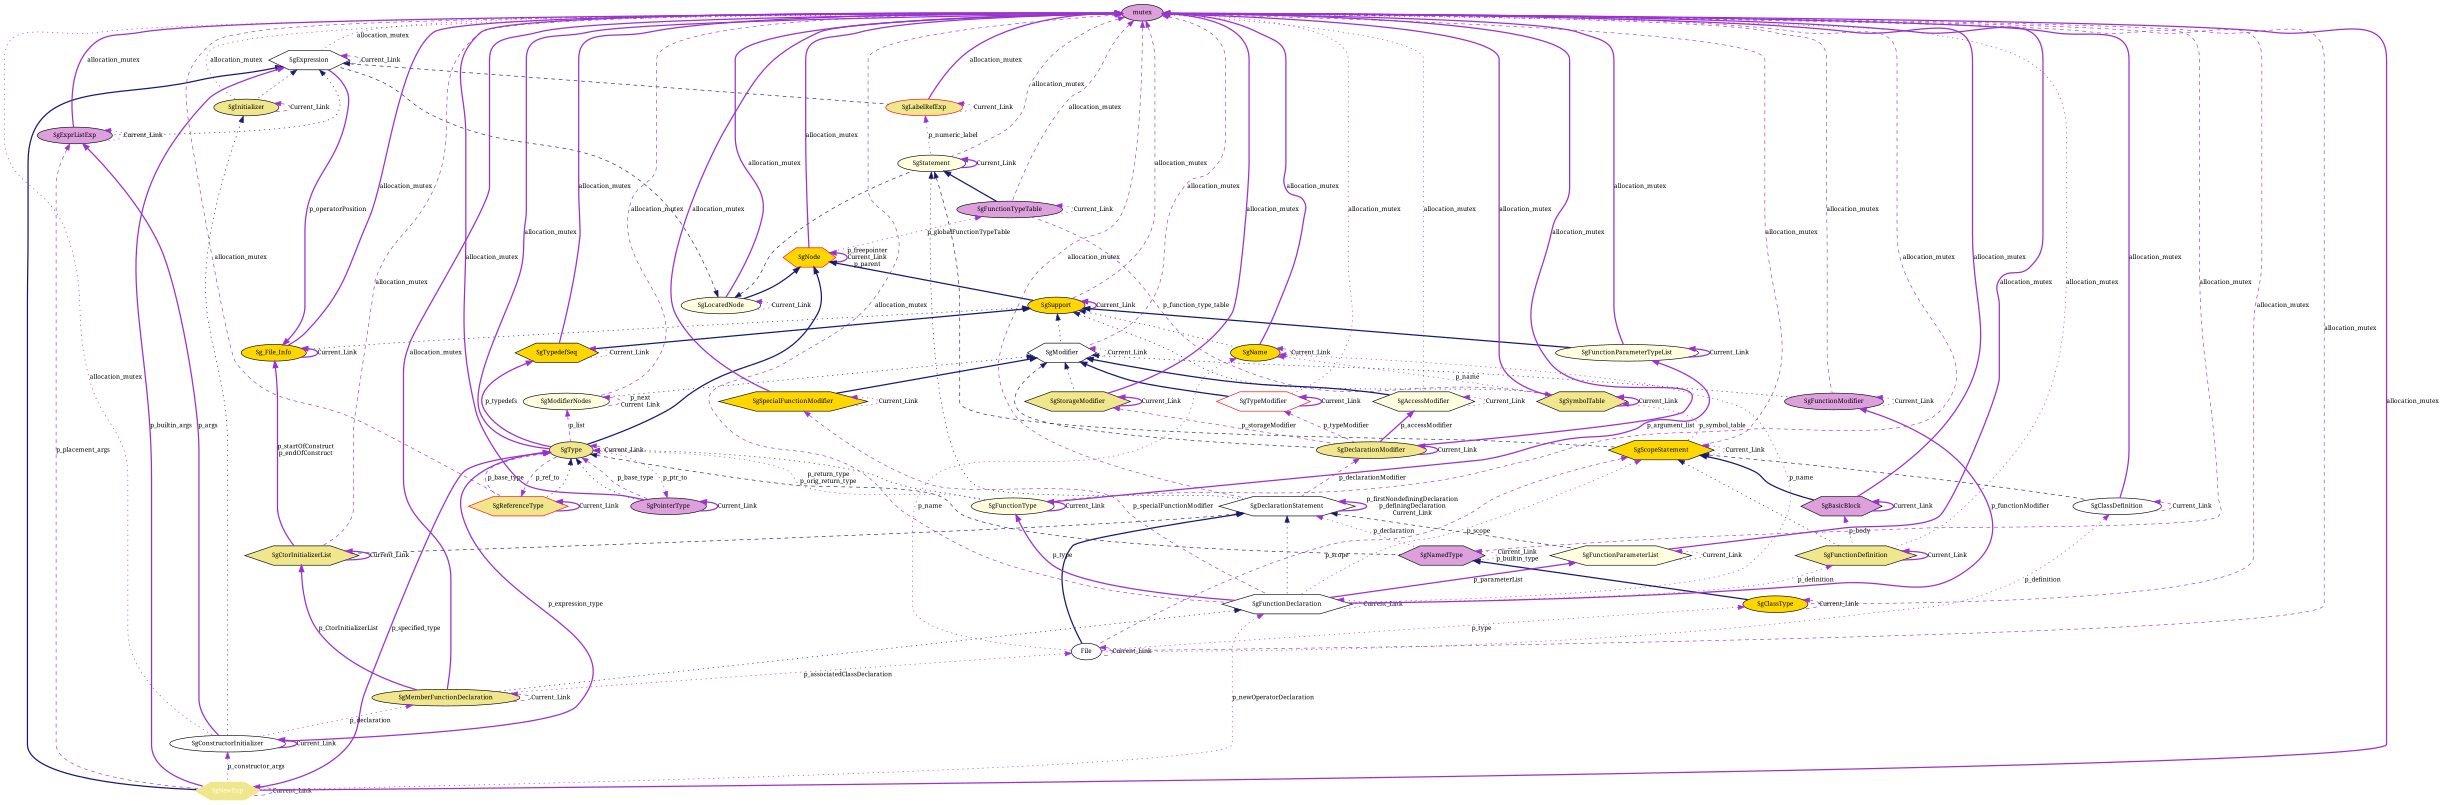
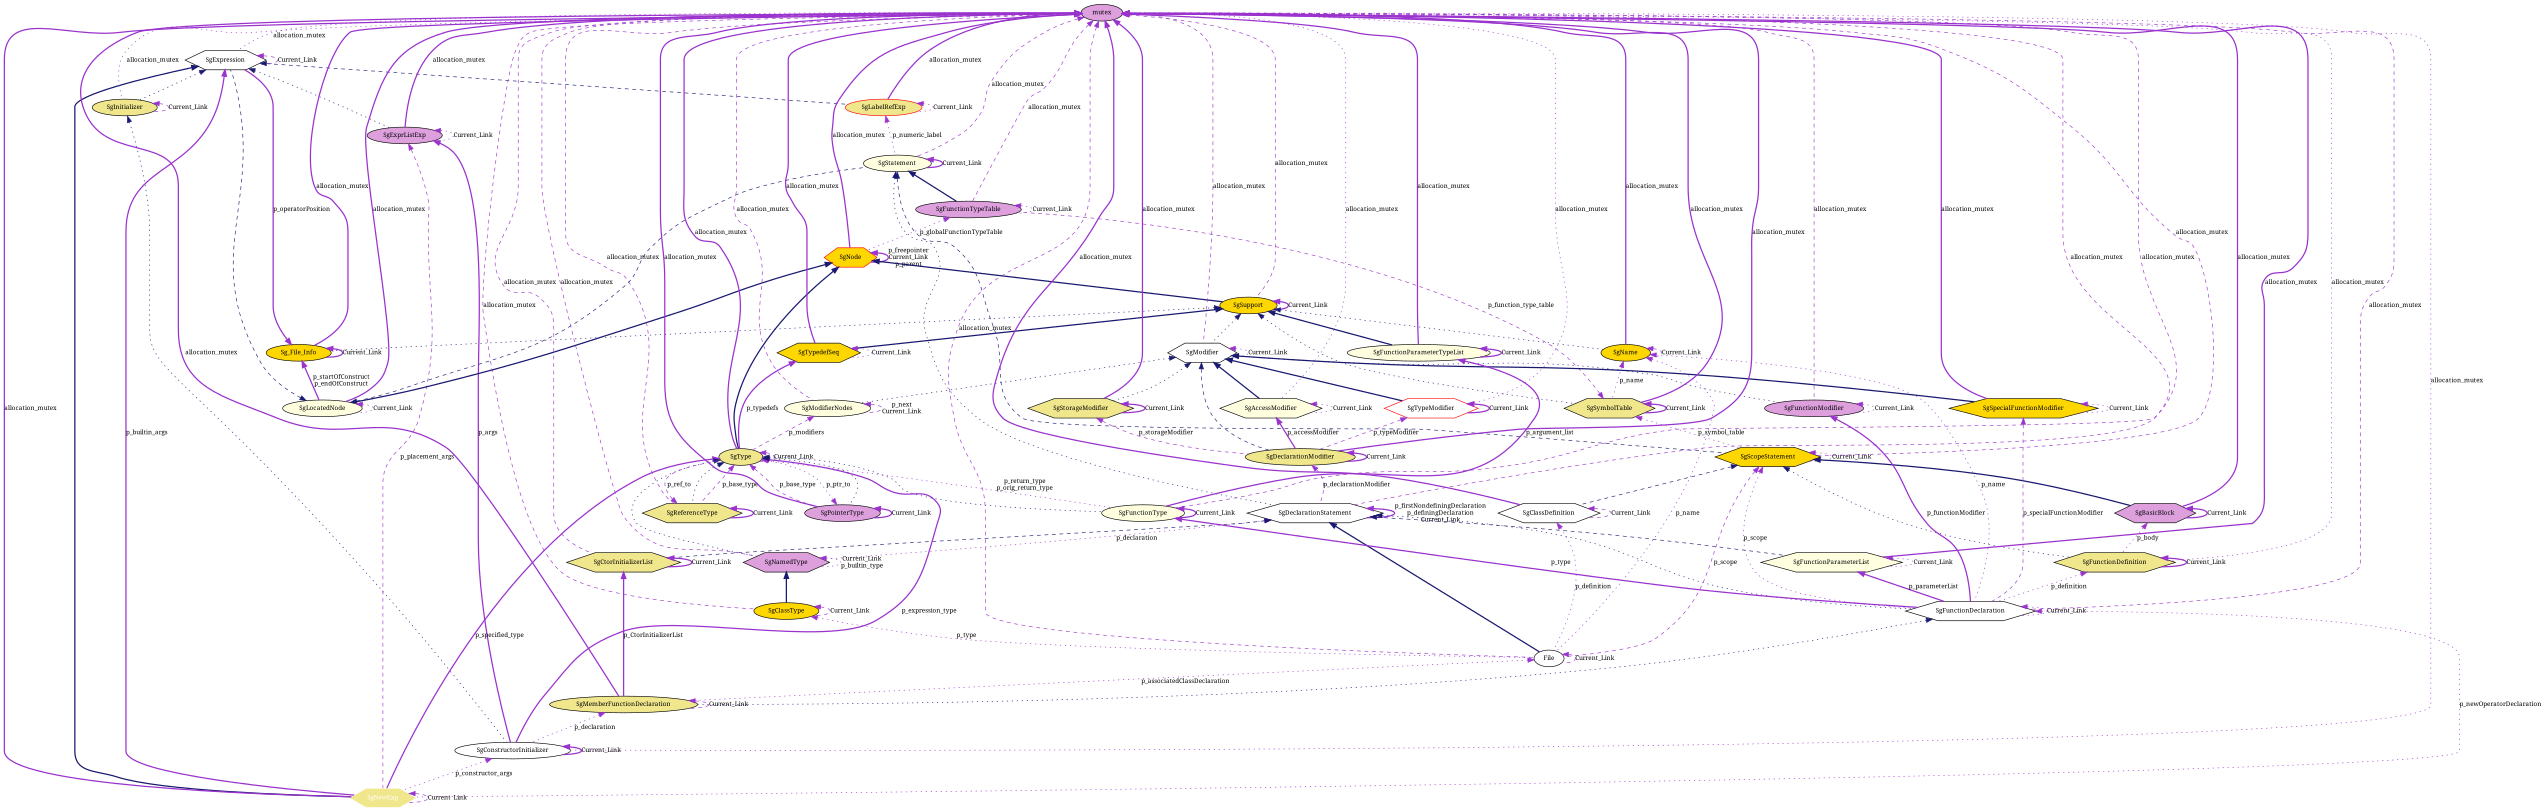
edge "SgType" -> "SgModifierNodes": label "p_list" -> "p_modifiers"
edge "SgCtorInitializerList" -> "Sg_File_Info": now "SgLocatedNode" -> "Sg_File_Info"
node "SgReferenceType": color red -> black
node "SgClassDefinition": shape ellipse -> hexagon
edge "SgNamedType" -> "SgType": style dashed -> dotted
